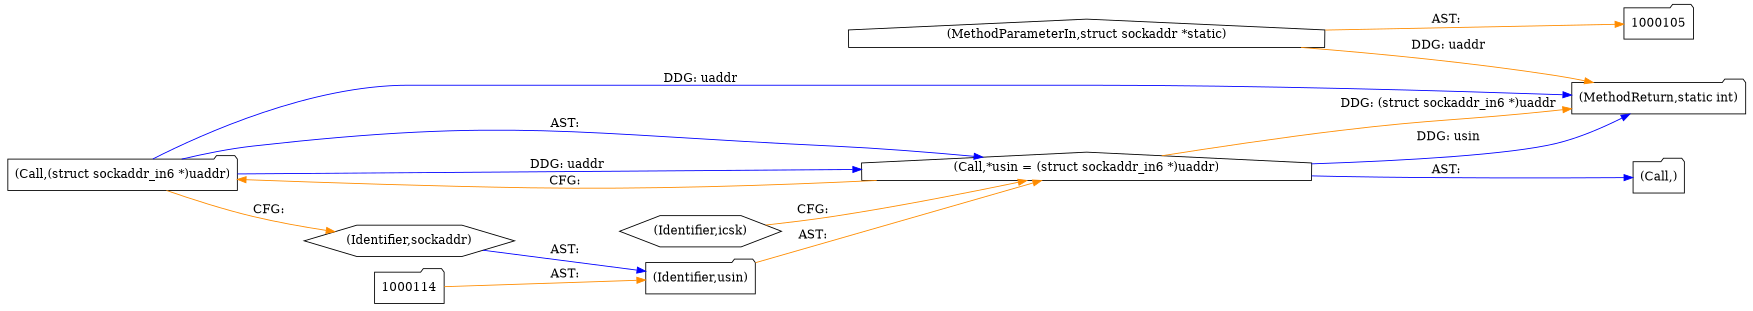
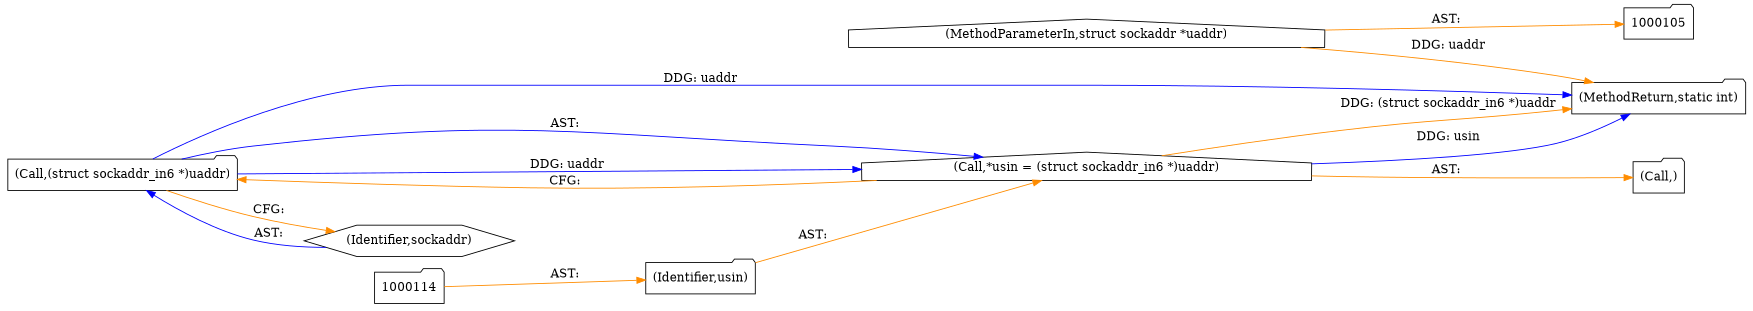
node "(MethodParameterIn,struct sockaddr *static)": label "(MethodParameterIn,struct sockaddr *static)" -> "(MethodParameterIn,struct sockaddr *uaddr)"
edge "(Call,*usin = (struct sockaddr_in6 *)uaddr)" -> "(Call,)": color blue -> darkorange
node "(Identifier,icsk)": removed
edge "(Identifier,sockaddr)" -> "(Identifier,usin)": now "(Identifier,sockaddr)" -> "(Call,(struct sockaddr_in6 *)uaddr)"
